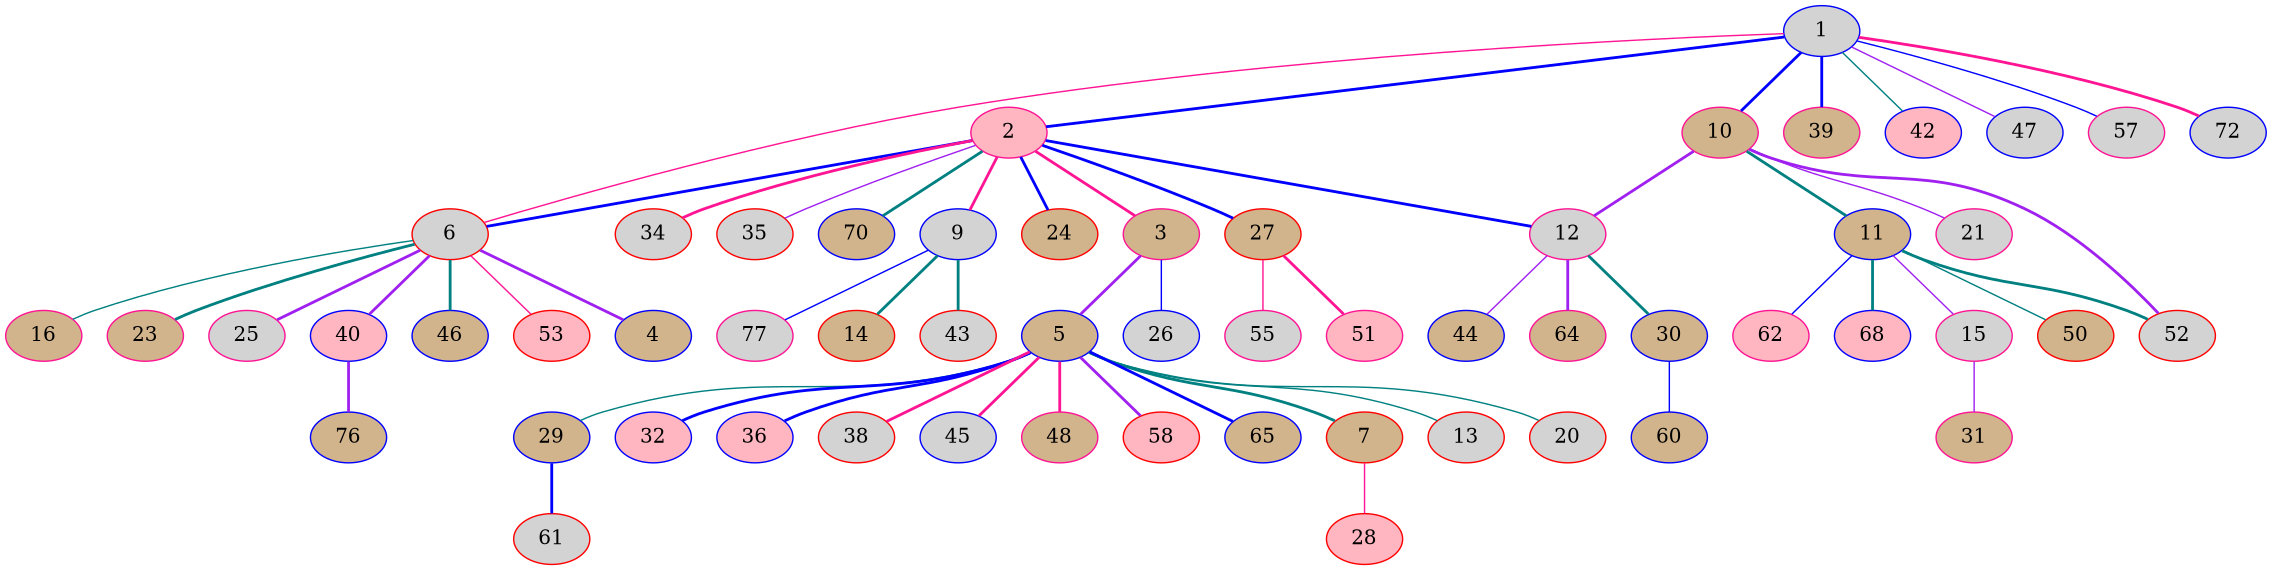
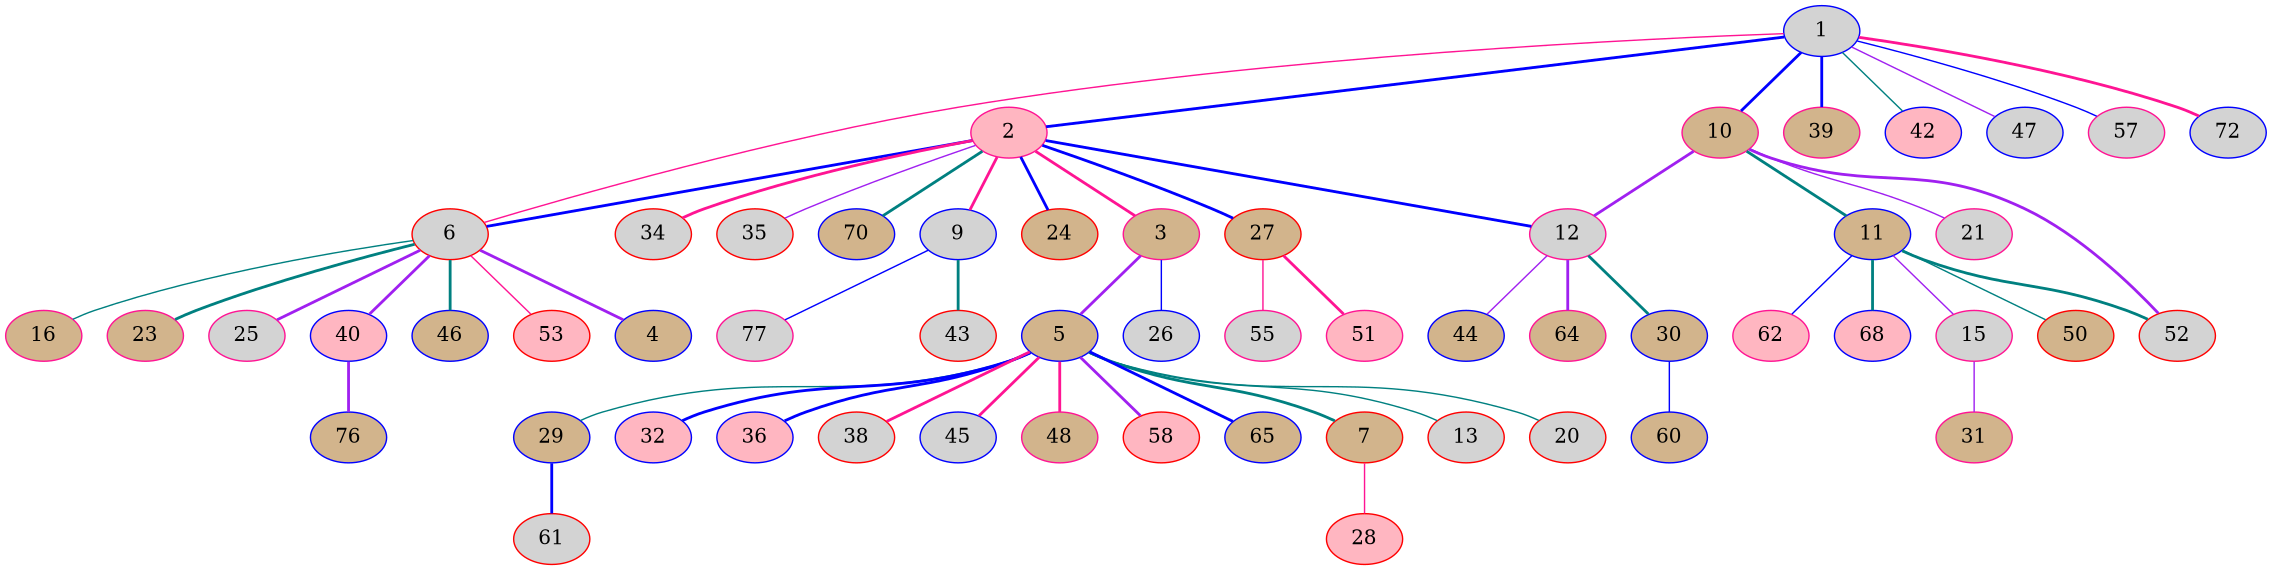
node "14": removed
